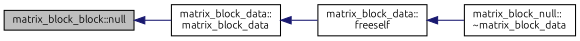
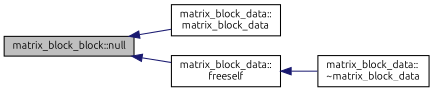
edge "matrix_block_data:: freeself" -> "matrix_block_data:: matrix_block_data": now "matrix_block_data:: freeself" -> "matrix_block_block::null"
node "matrix_block_null:: ~matrix_block_data": label "matrix_block_null:: ~matrix_block_data" -> "matrix_block_data:: ~matrix_block_data"
